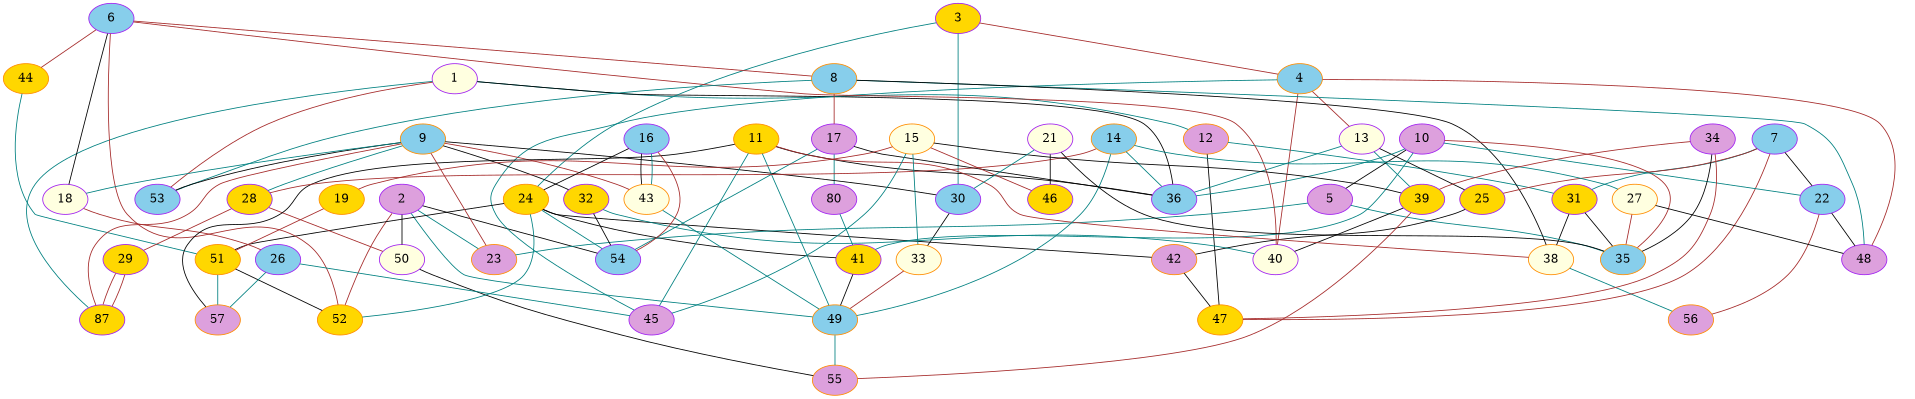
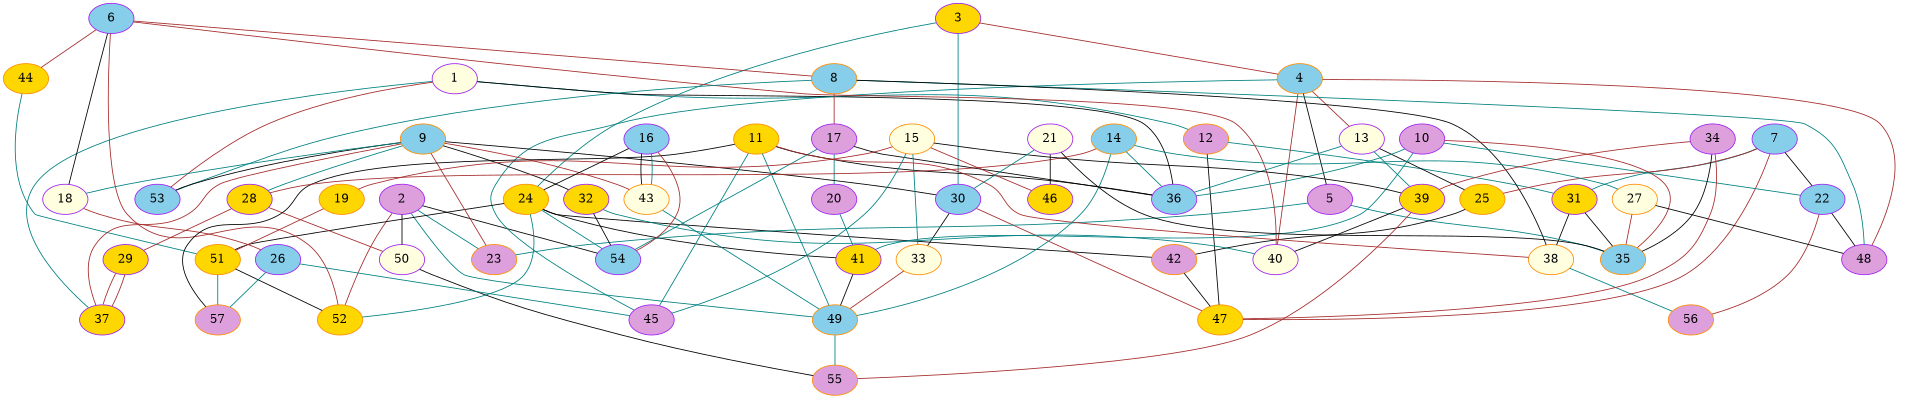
edge "10" -- "5": now "4" -- "5"
node "80": label "80" -> "20"
node "25": color purple -> darkorange
edge "30" -- "47": added
node "87": label "87" -> "37"
